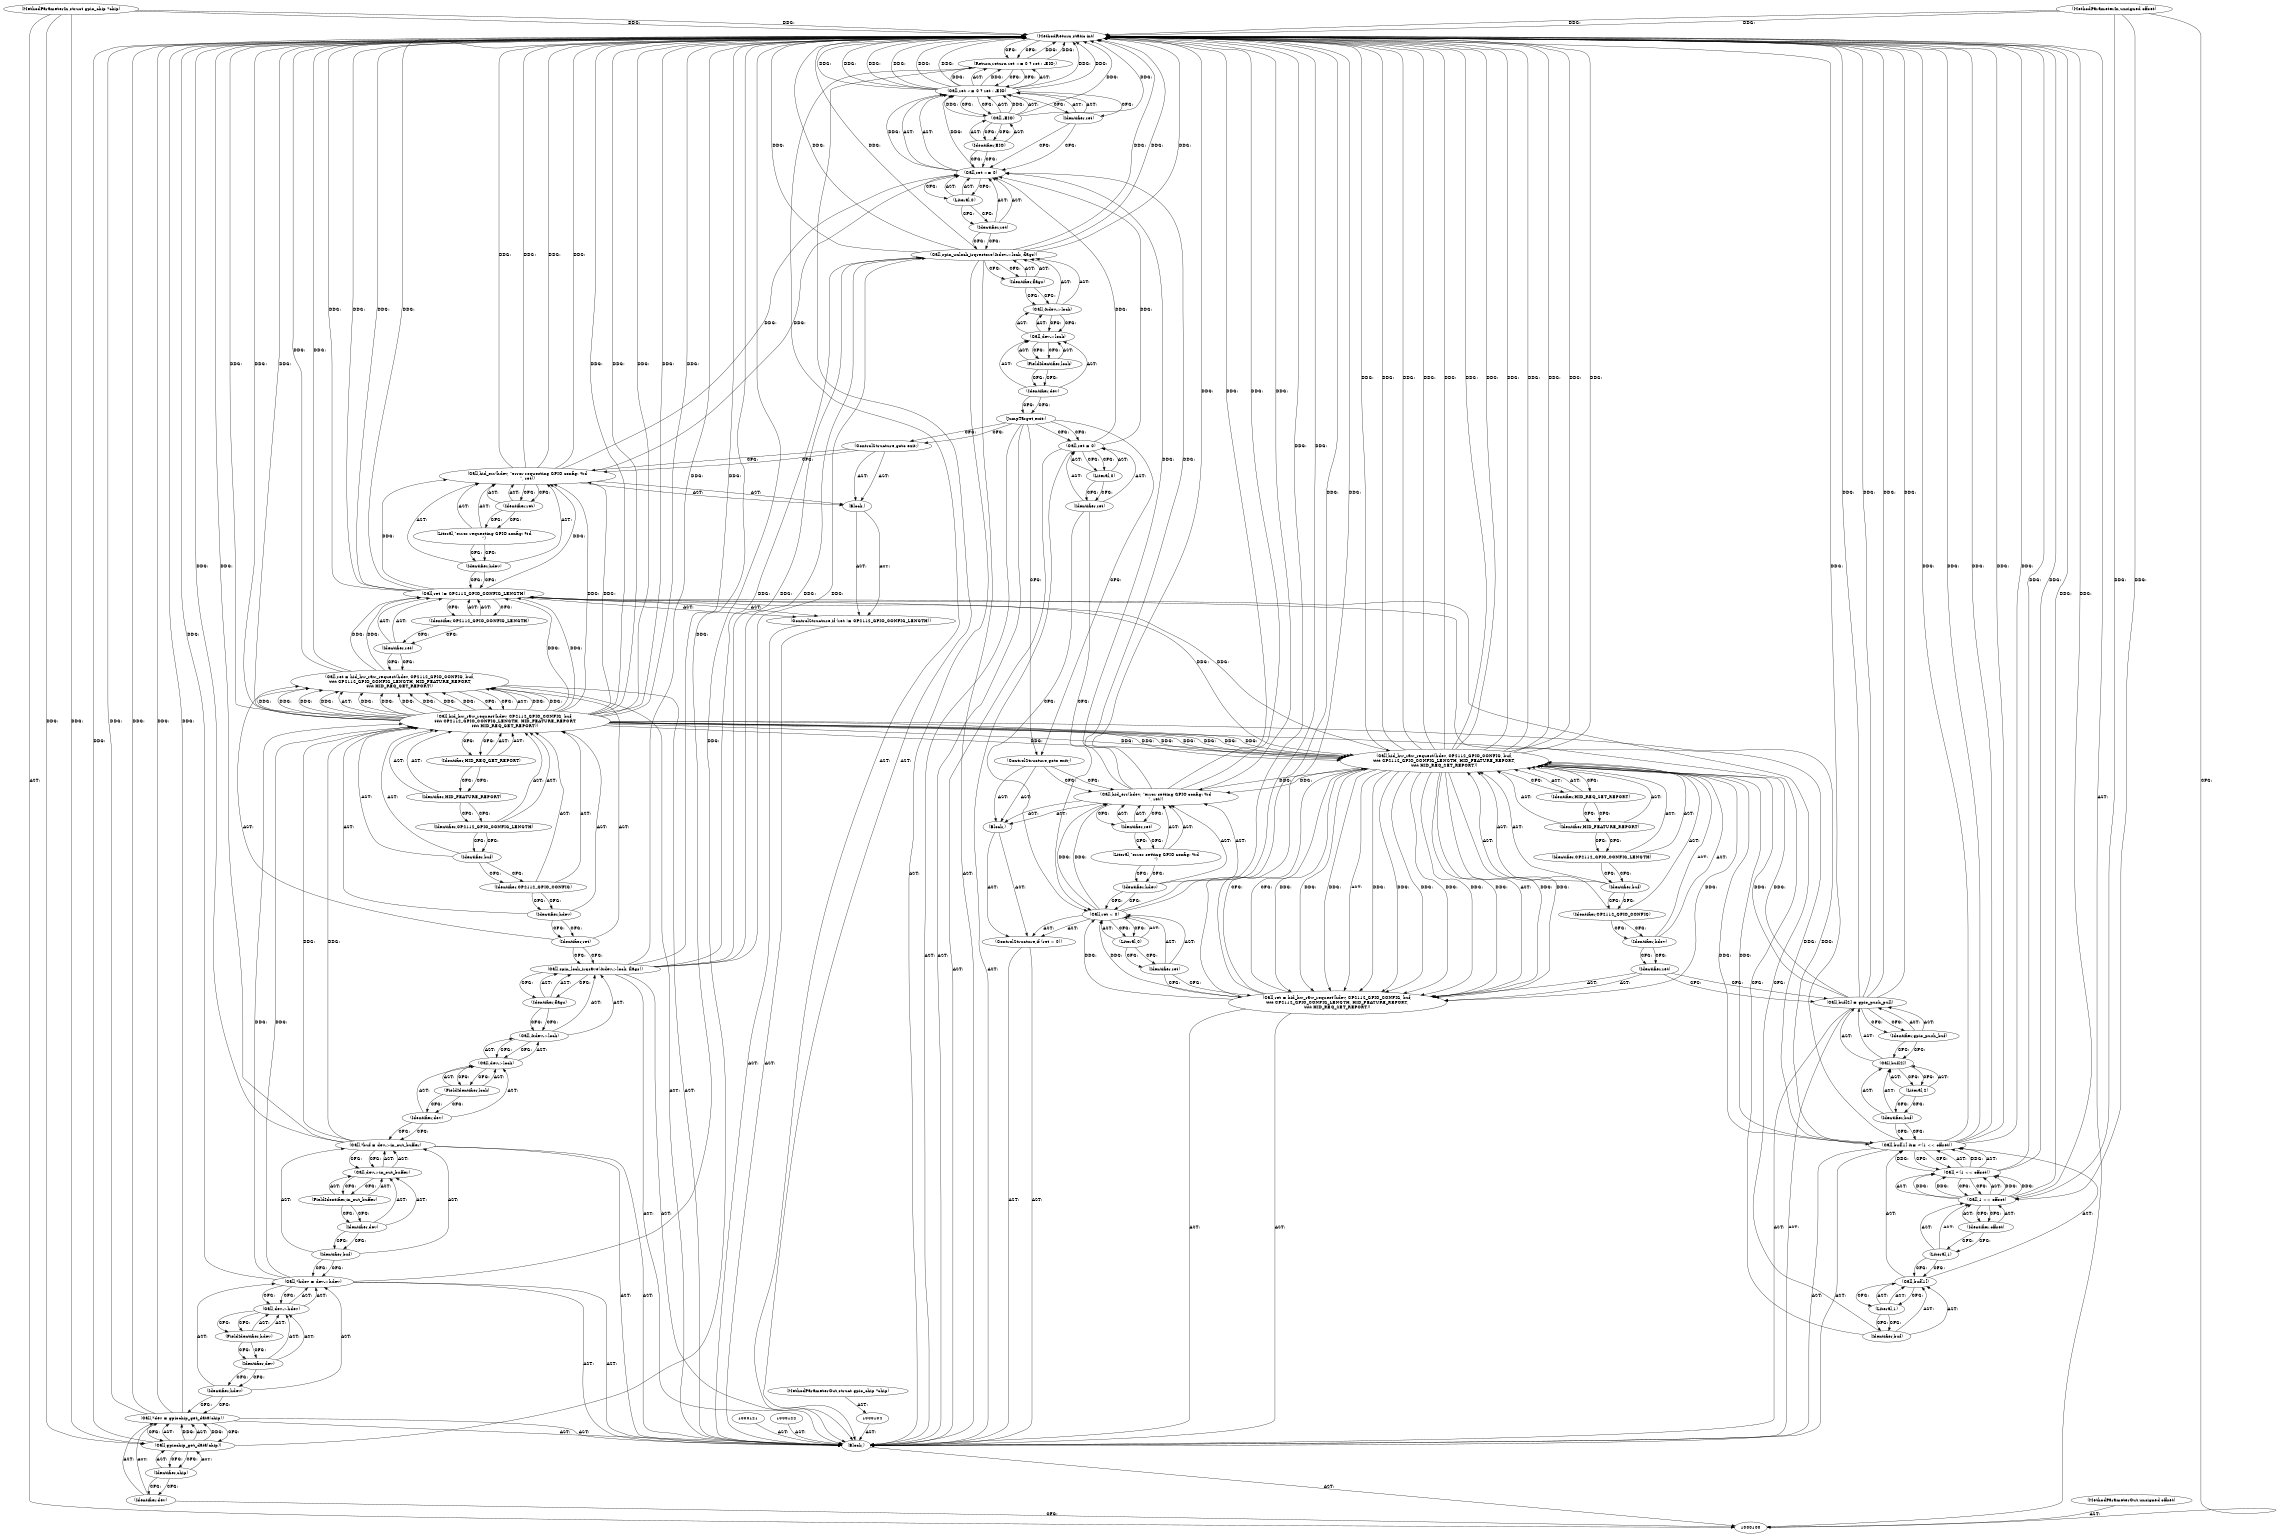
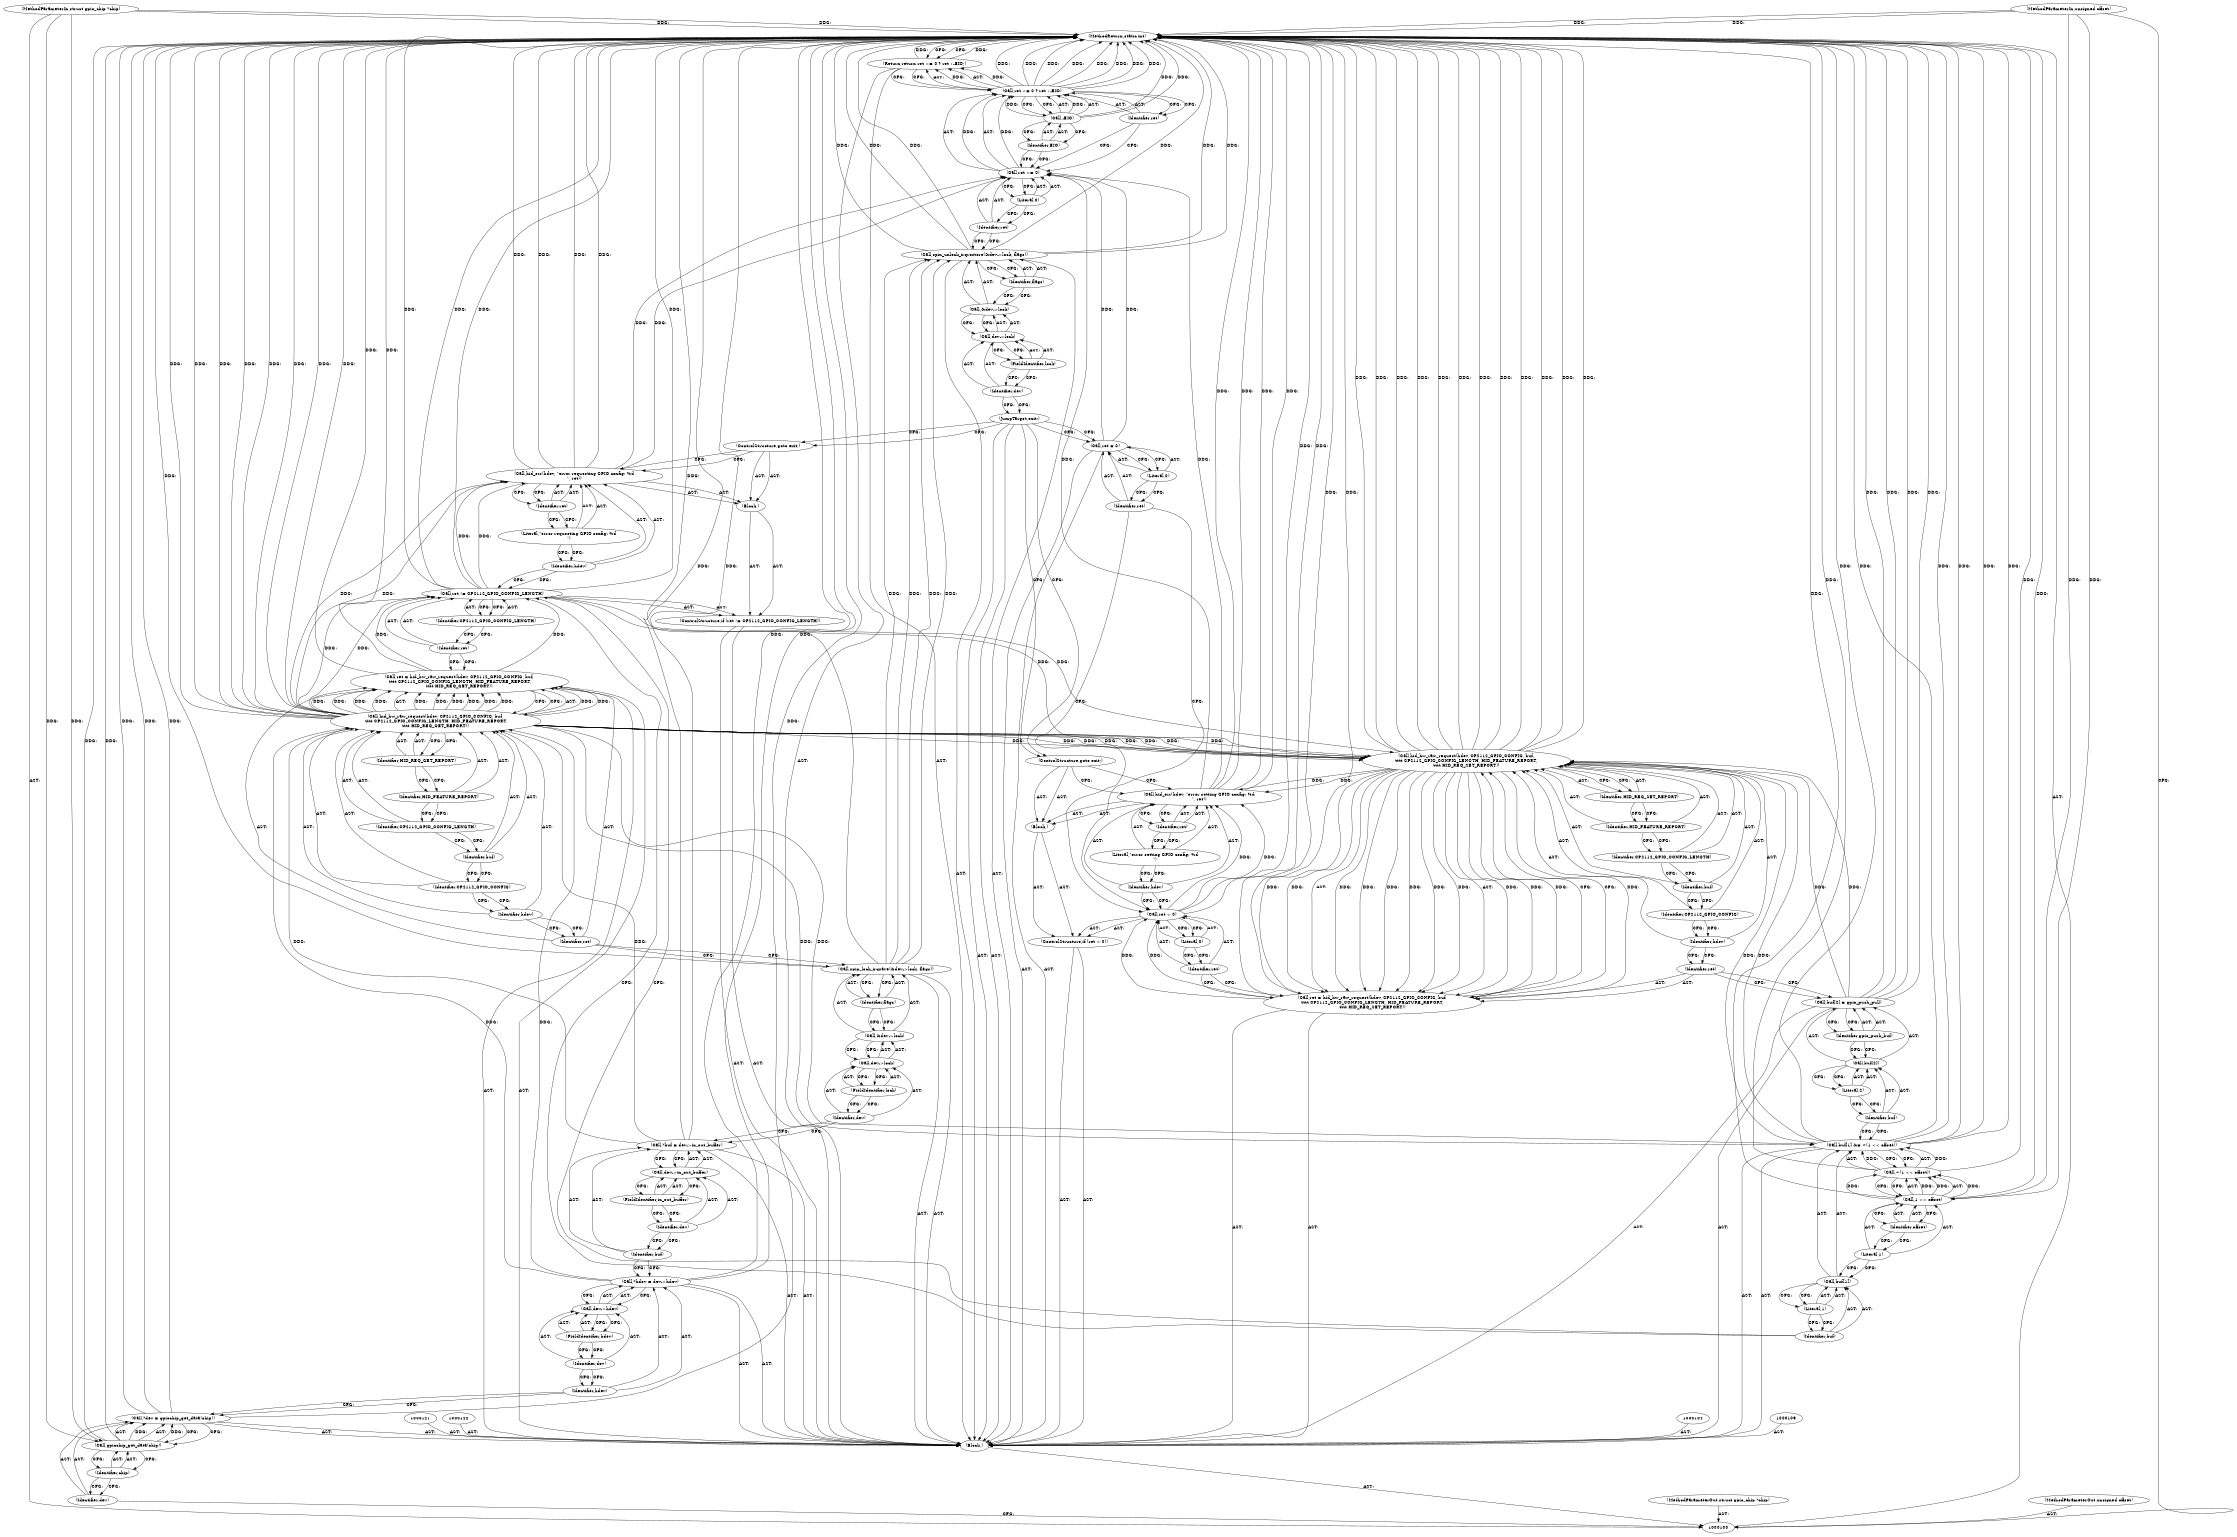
edge "(MethodParameterOut,struct gpio_chip *chip)" -> "1000104": now "(MethodParameterOut,struct gpio_chip *chip)" -> "1000100"
node "1000109": added
